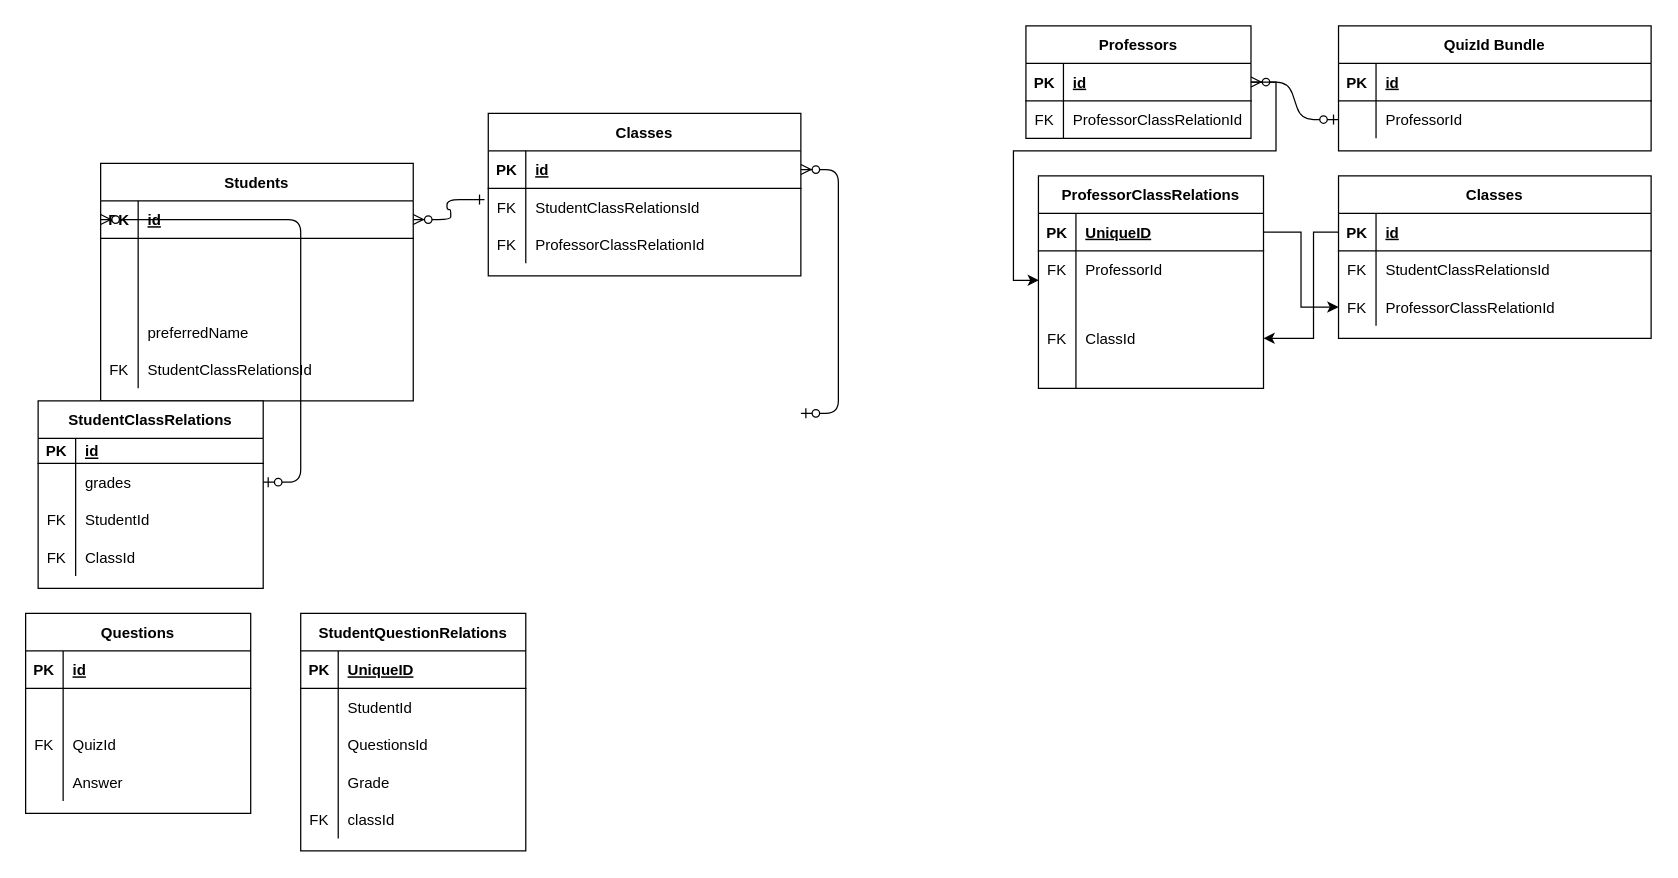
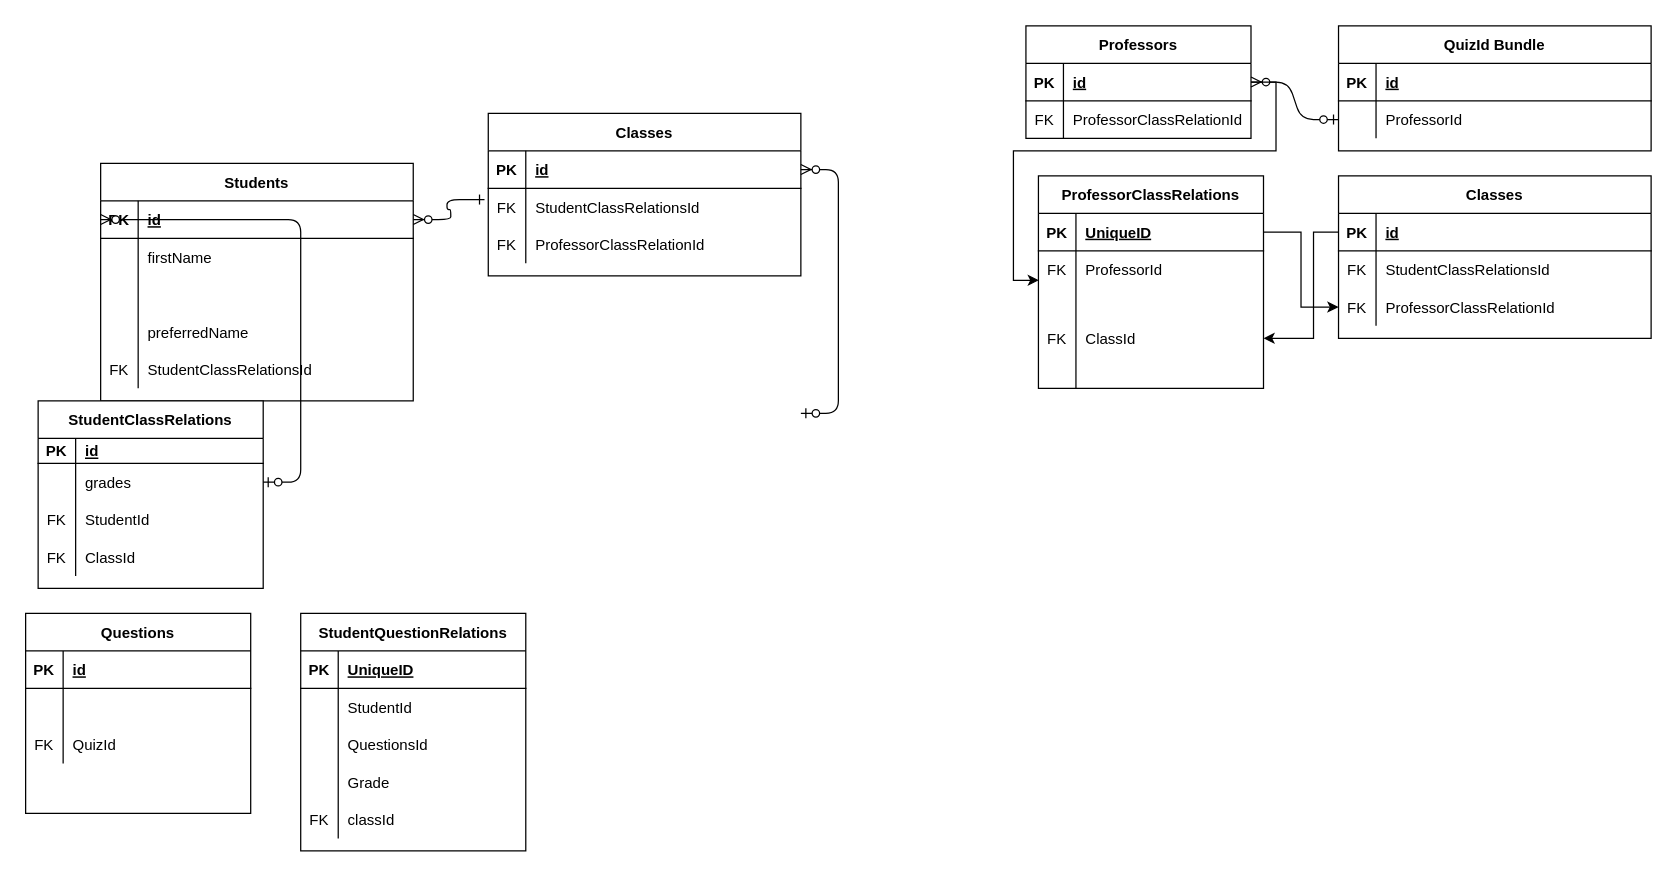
node "firstName": added
node "Answer": removed
